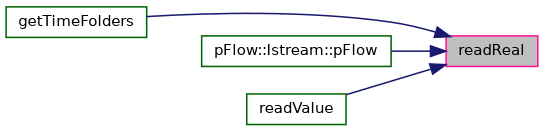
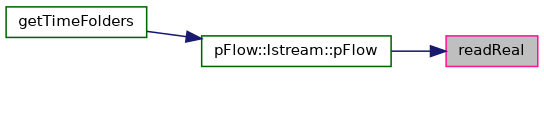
edge "getTimeFolders" -> "readReal": now "getTimeFolders" -> "pFlow::Istream::pFlow"
node "readValue": removed
